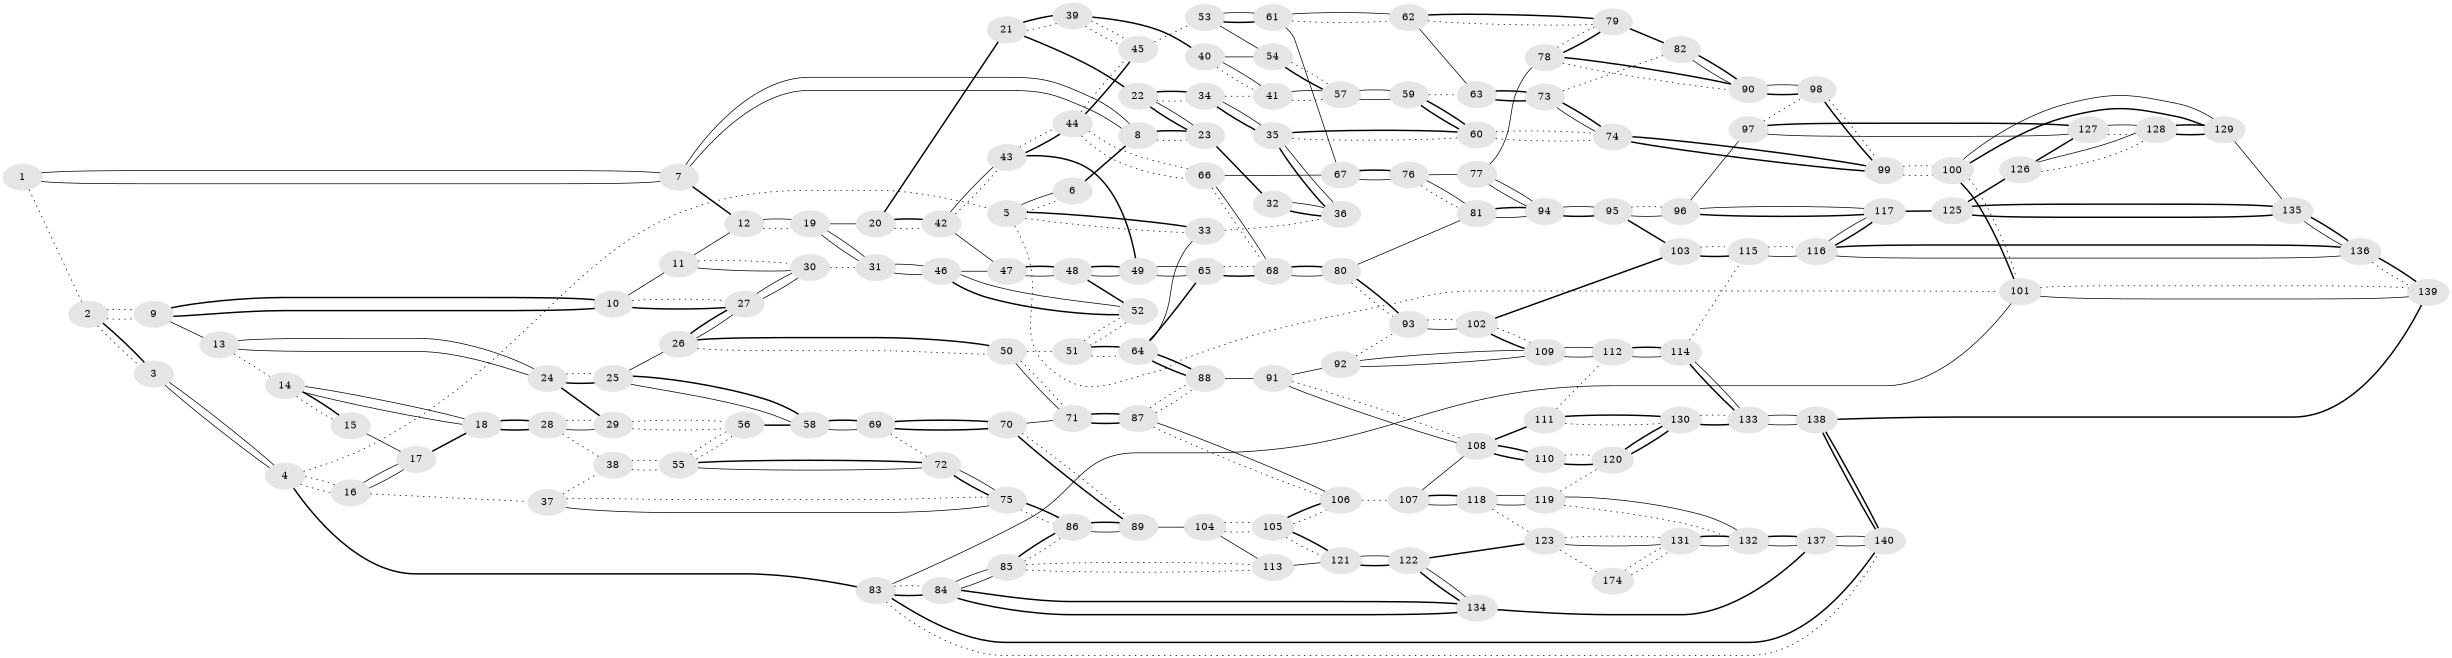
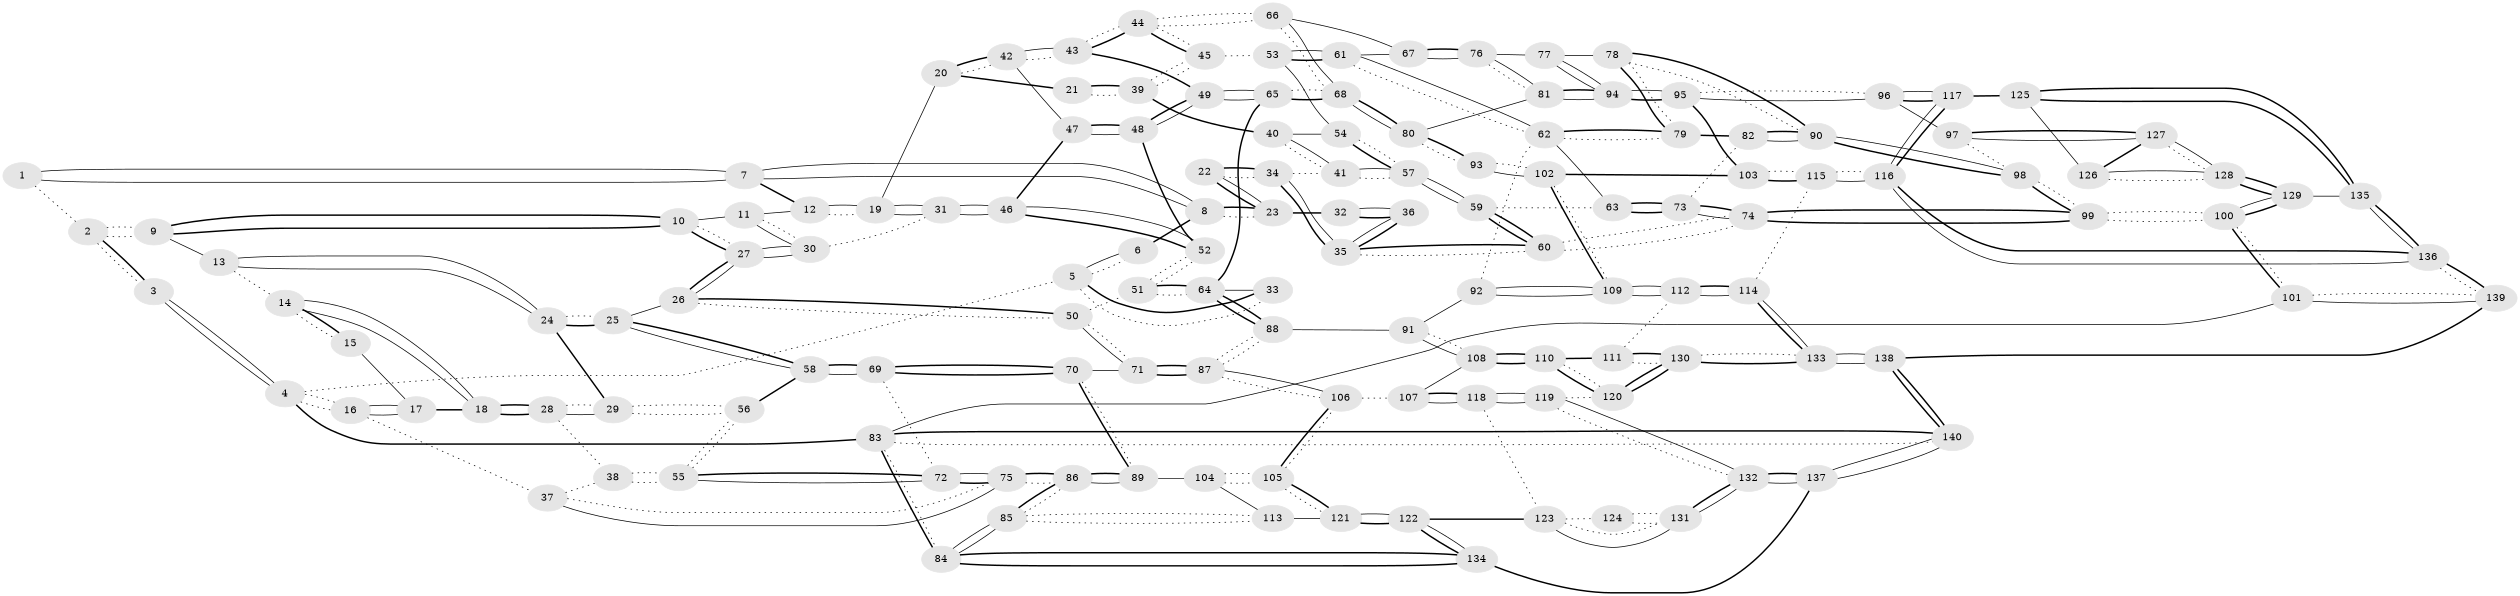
edge "21" -- "22": removed
edge "126" -- "125": style bold -> solid
edge "36" -- "33": removed
edge "46" -- "47": style solid -> bold
edge "5" -- "101": removed
edge "93" -- "92": now "62" -- "92"
edge "111" -- "108": now "111" -- "110"
node "174": label "174" -> "124"
